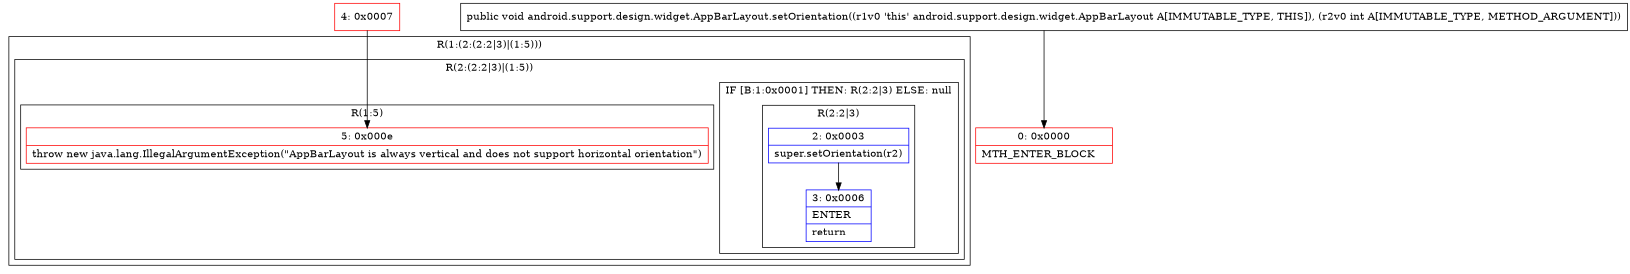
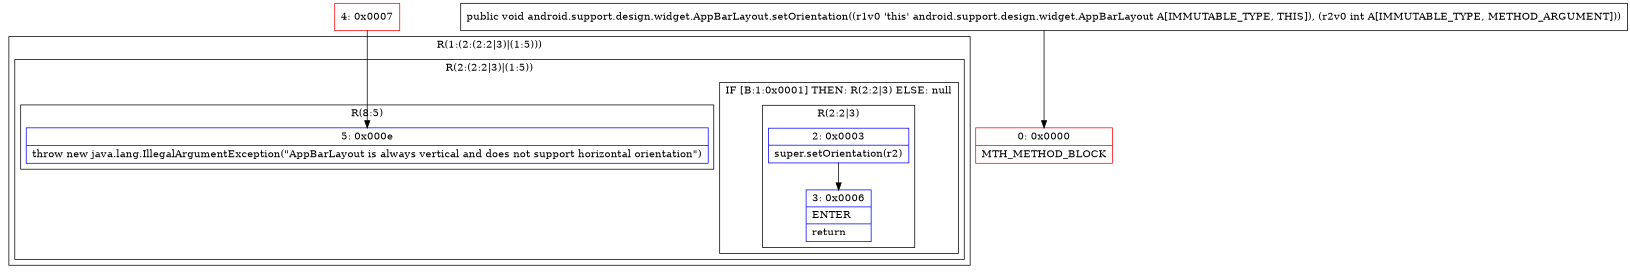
cluster "R(1:5)": label "R(1:5)" -> "R(8:5)"
node "5: 0x000e": color red -> blue
node "0: 0x0000": text "MTH_ENTER_BLOCK" -> "MTH_METHOD_BLOCK"
